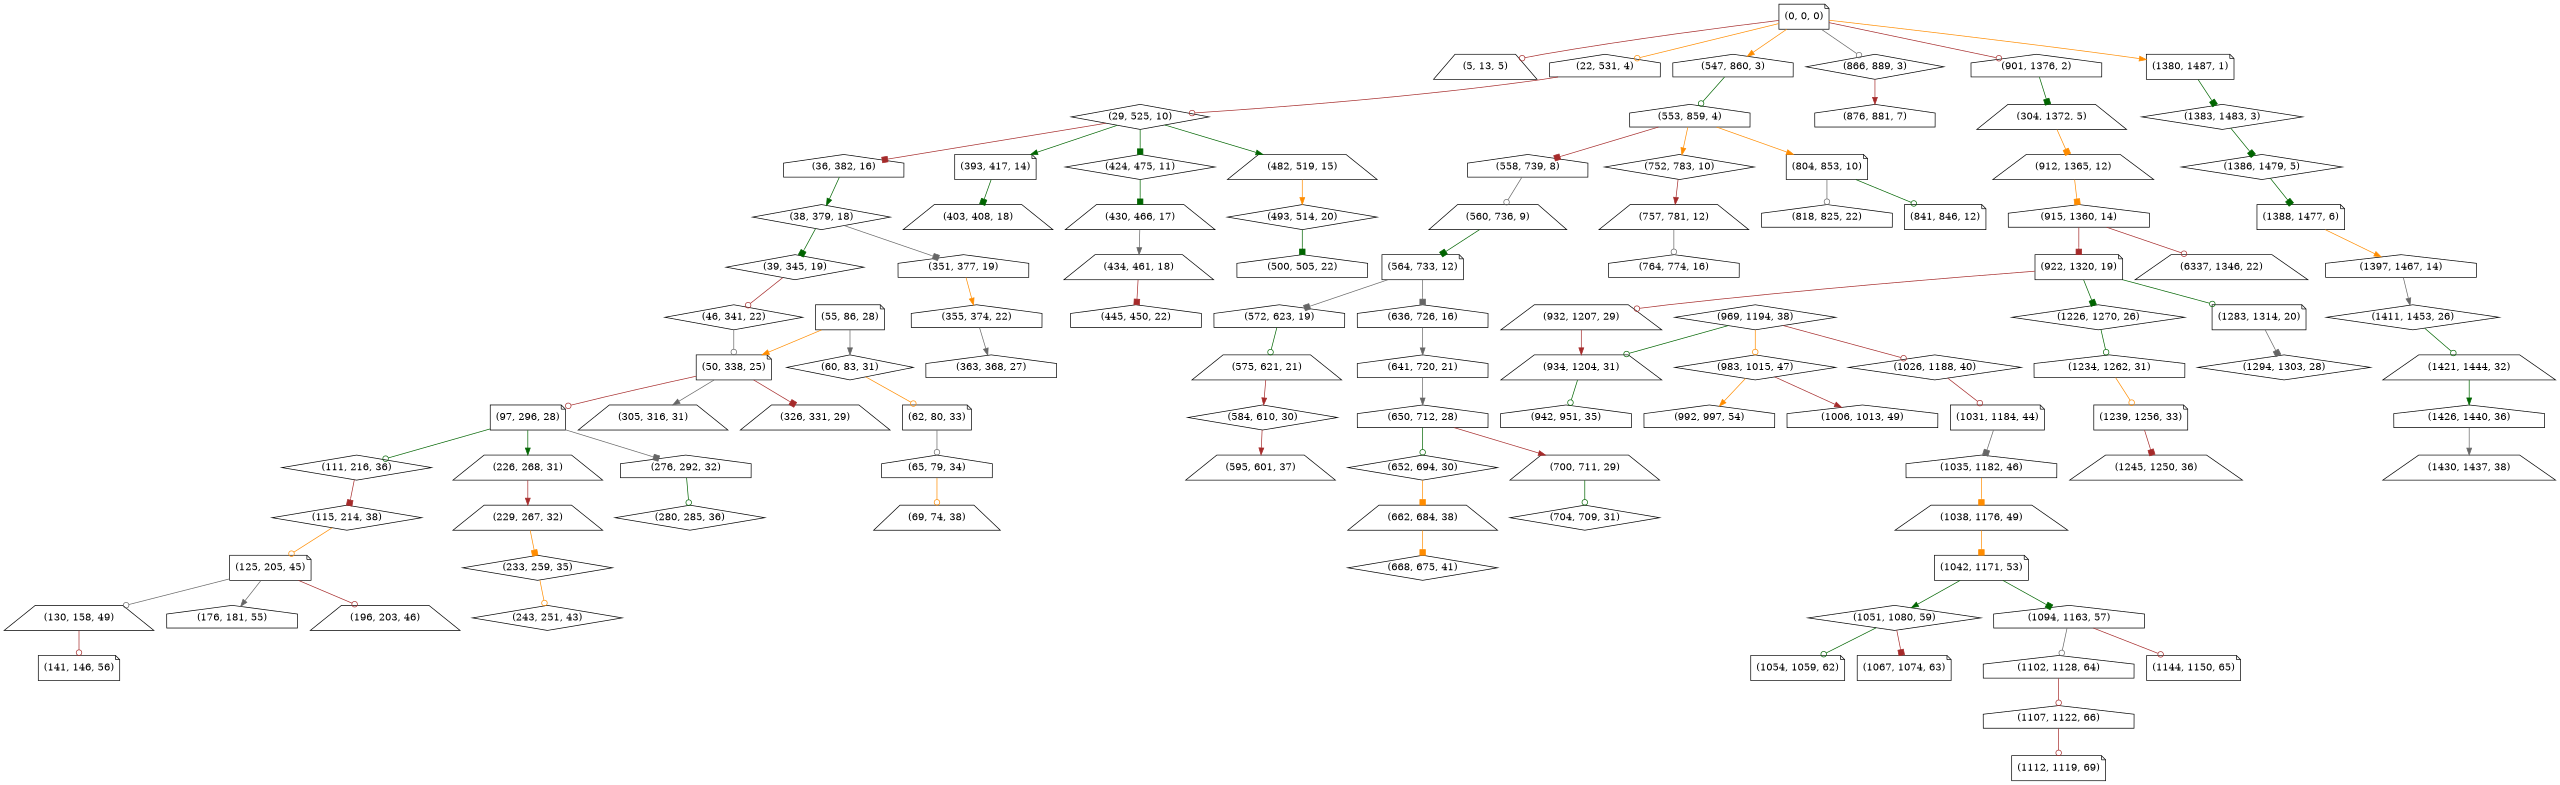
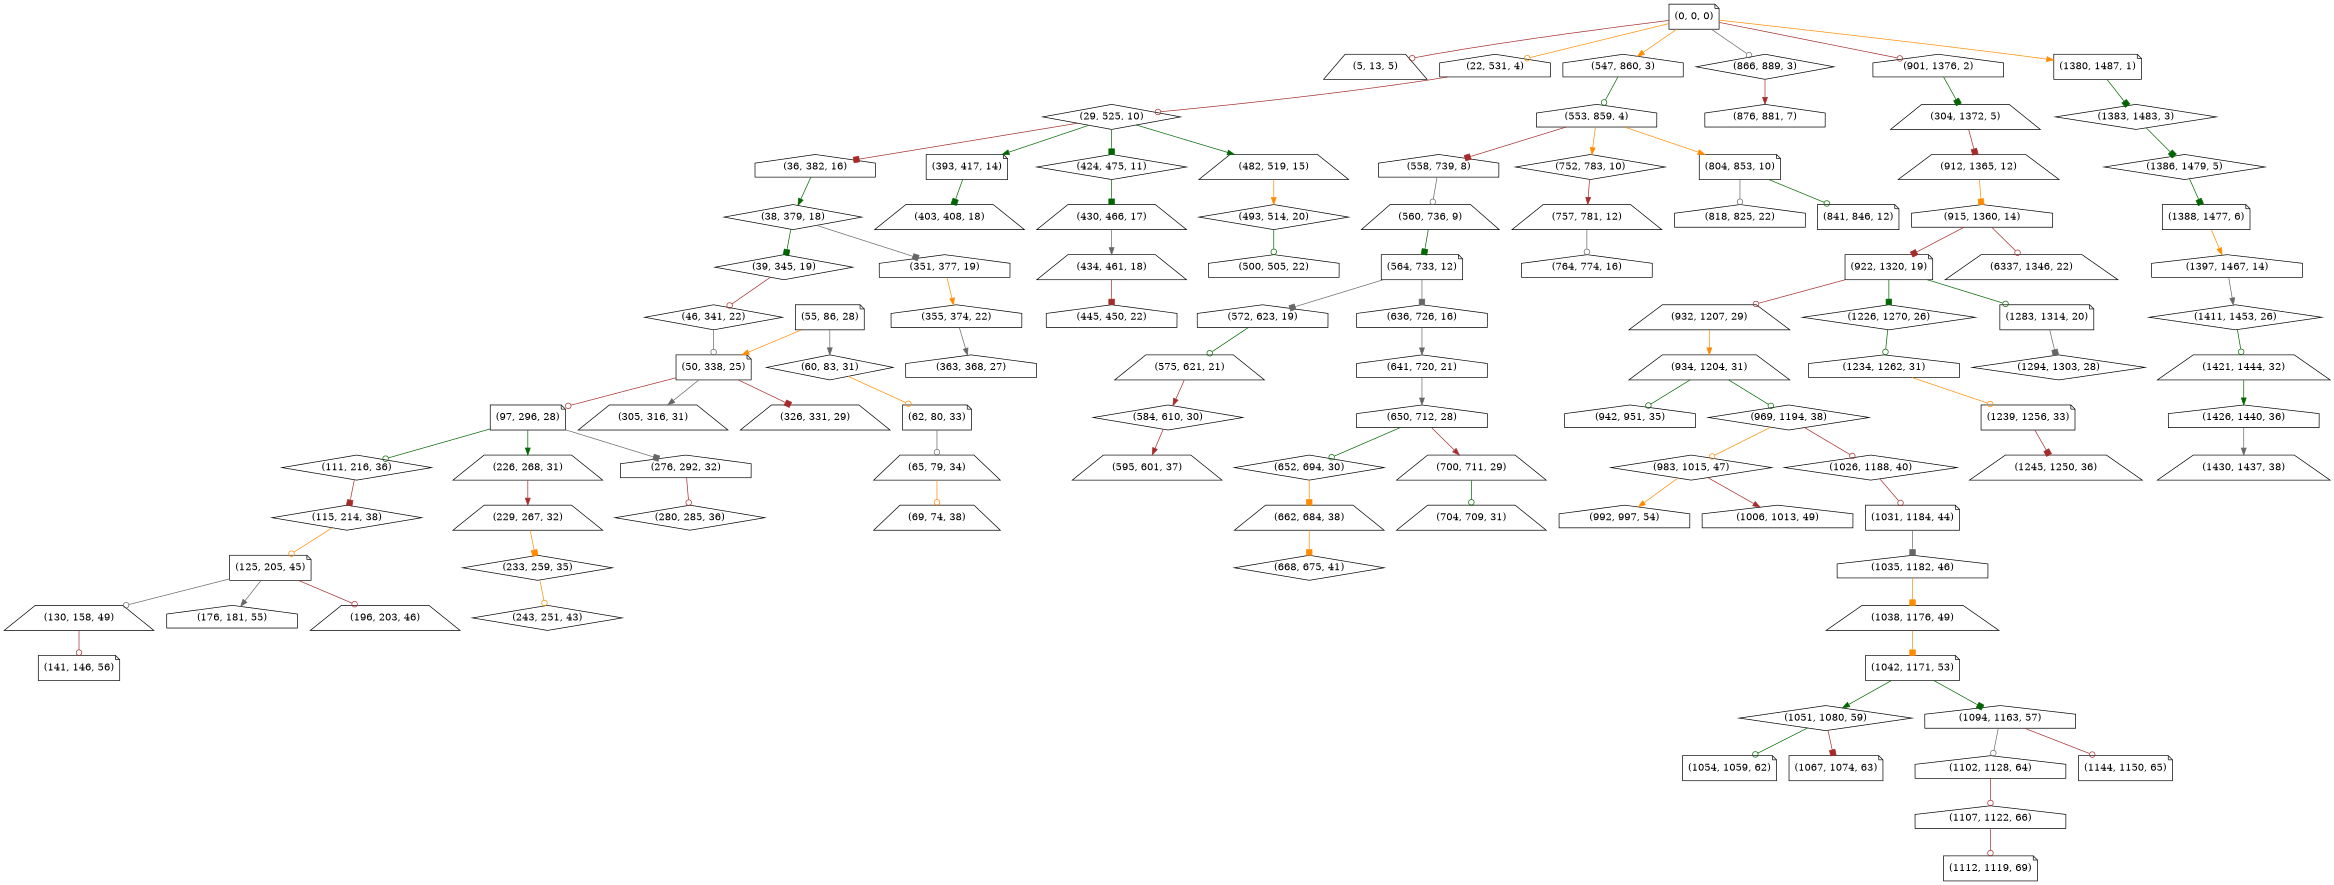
edge "(304, 1372, 5)" -> "(912, 1365, 12)": color darkorange -> brown
edge "(493, 514, 20)" -> "(500, 505, 22)": arrowhead box -> odot
edge "(932, 1207, 29)" -> "(934, 1204, 31)": color brown -> darkorange
edge "(969, 1194, 38)" -> "(934, 1204, 31)": reversed
node "(65, 79, 34)": shape house -> trapezium
edge "(276, 292, 32)" -> "(280, 285, 36)": color darkgreen -> brown
node "(704, 709, 31)": shape diamond -> trapezium
